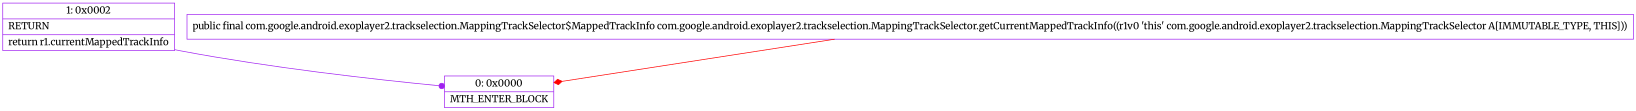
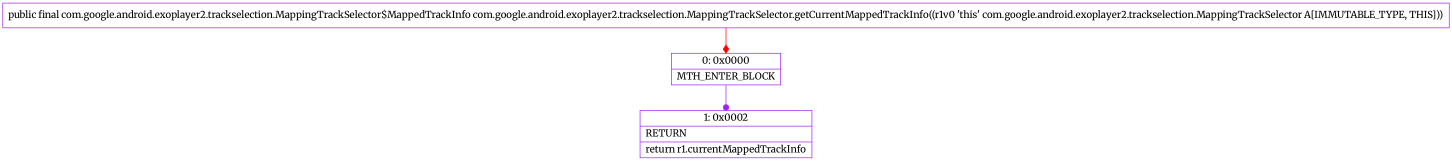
edge "1: 0x0002" -> "0: 0x0000": reversed
